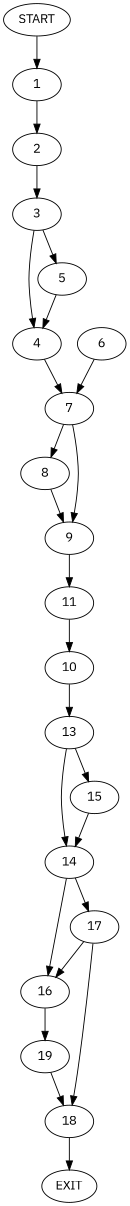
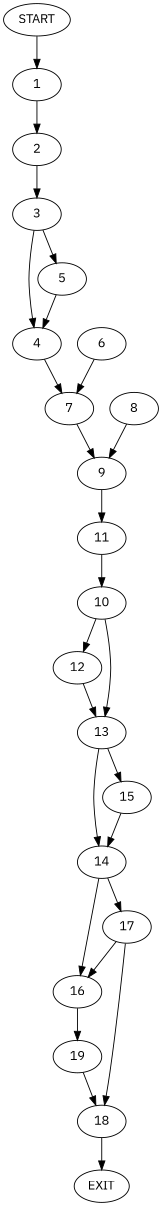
edge "7" -> "8": removed
node "12": added
